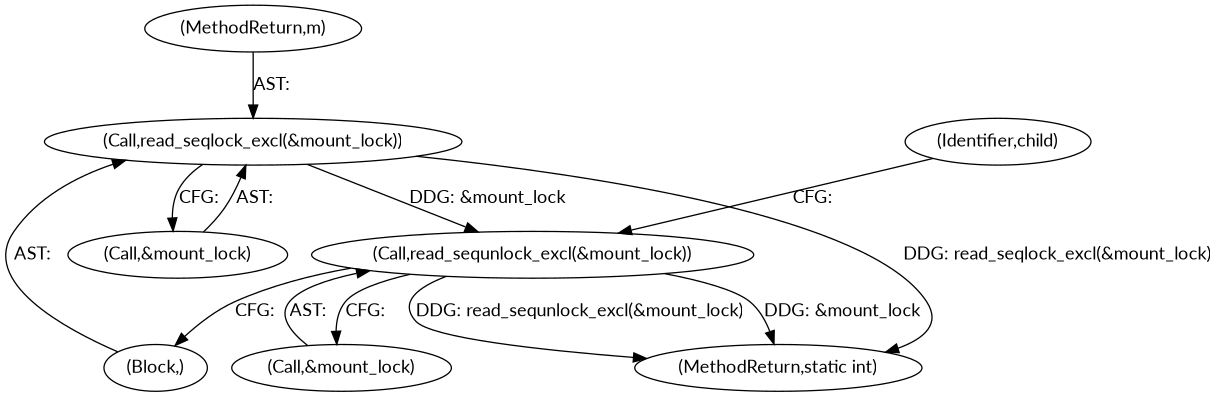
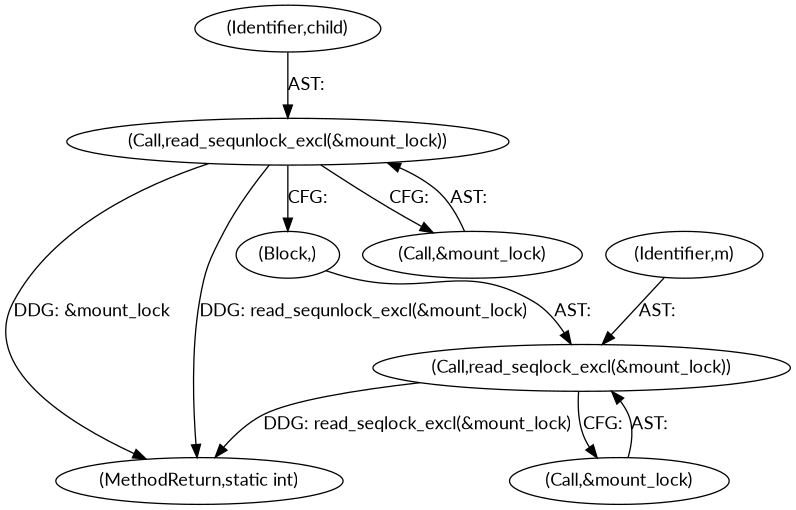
node "(MethodReturn,m)": label "(MethodReturn,m)" -> "(Identifier,m)"
edge "(Call,read_seqlock_excl(&mount_lock))" -> "(Call,read_sequnlock_excl(&mount_lock))": removed, label "DDG: &mount_lock"
edge "(Identifier,child)" -> "(Call,read_sequnlock_excl(&mount_lock))": label "CFG: " -> "AST: "
